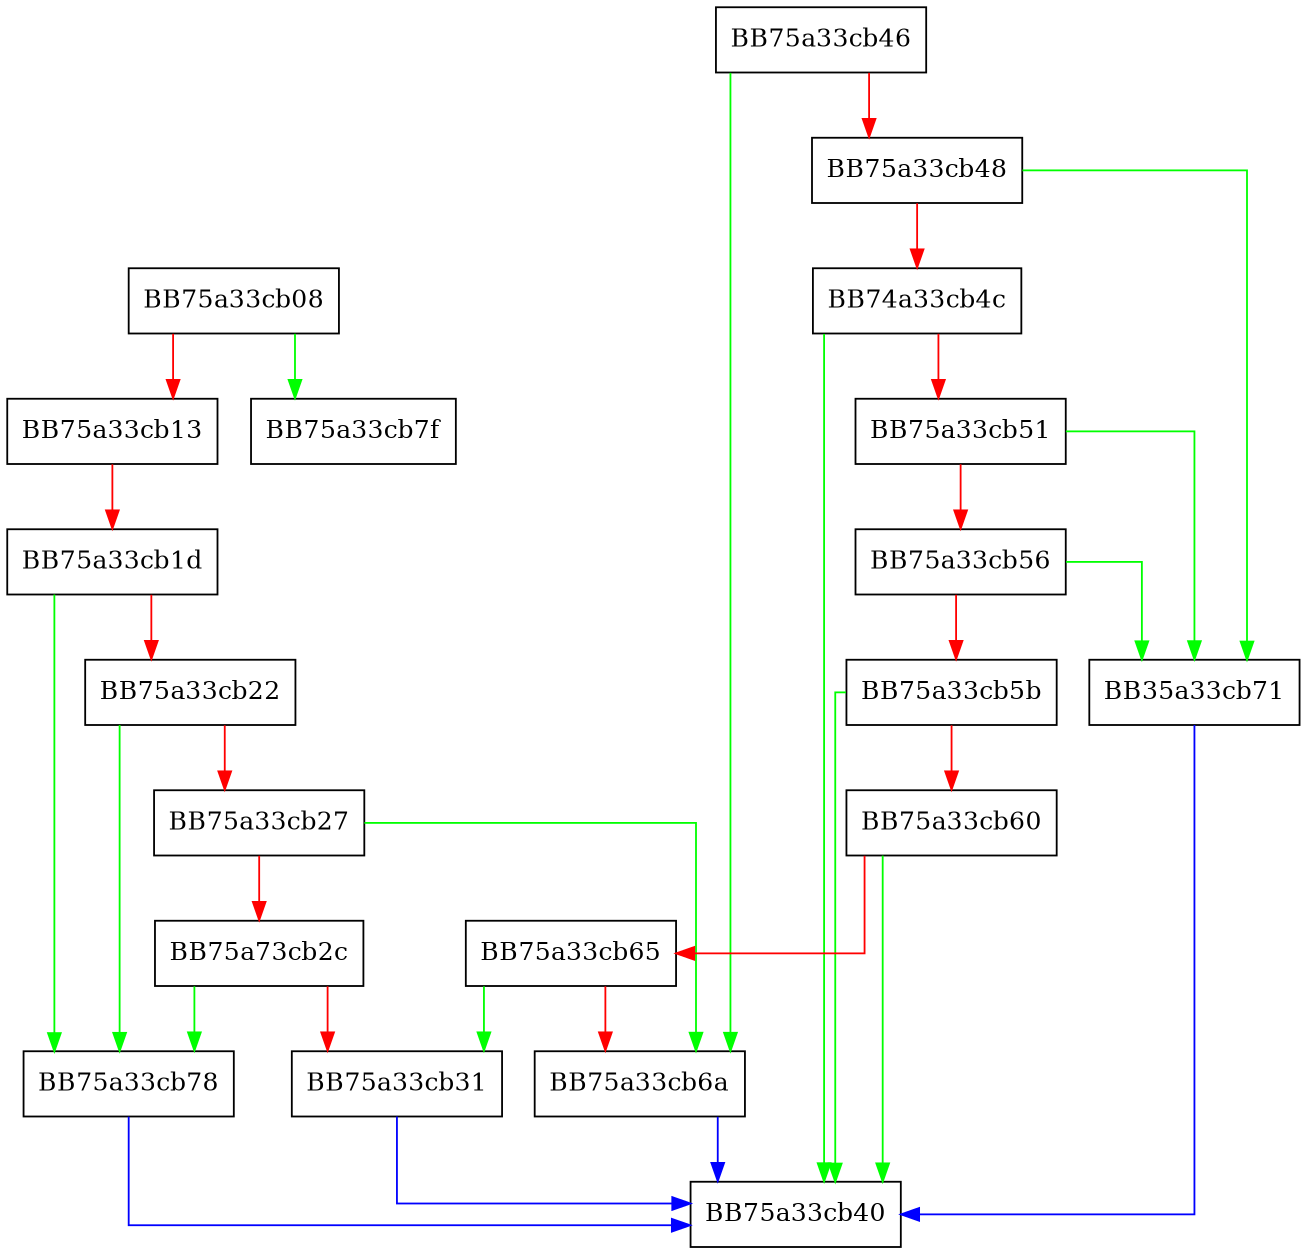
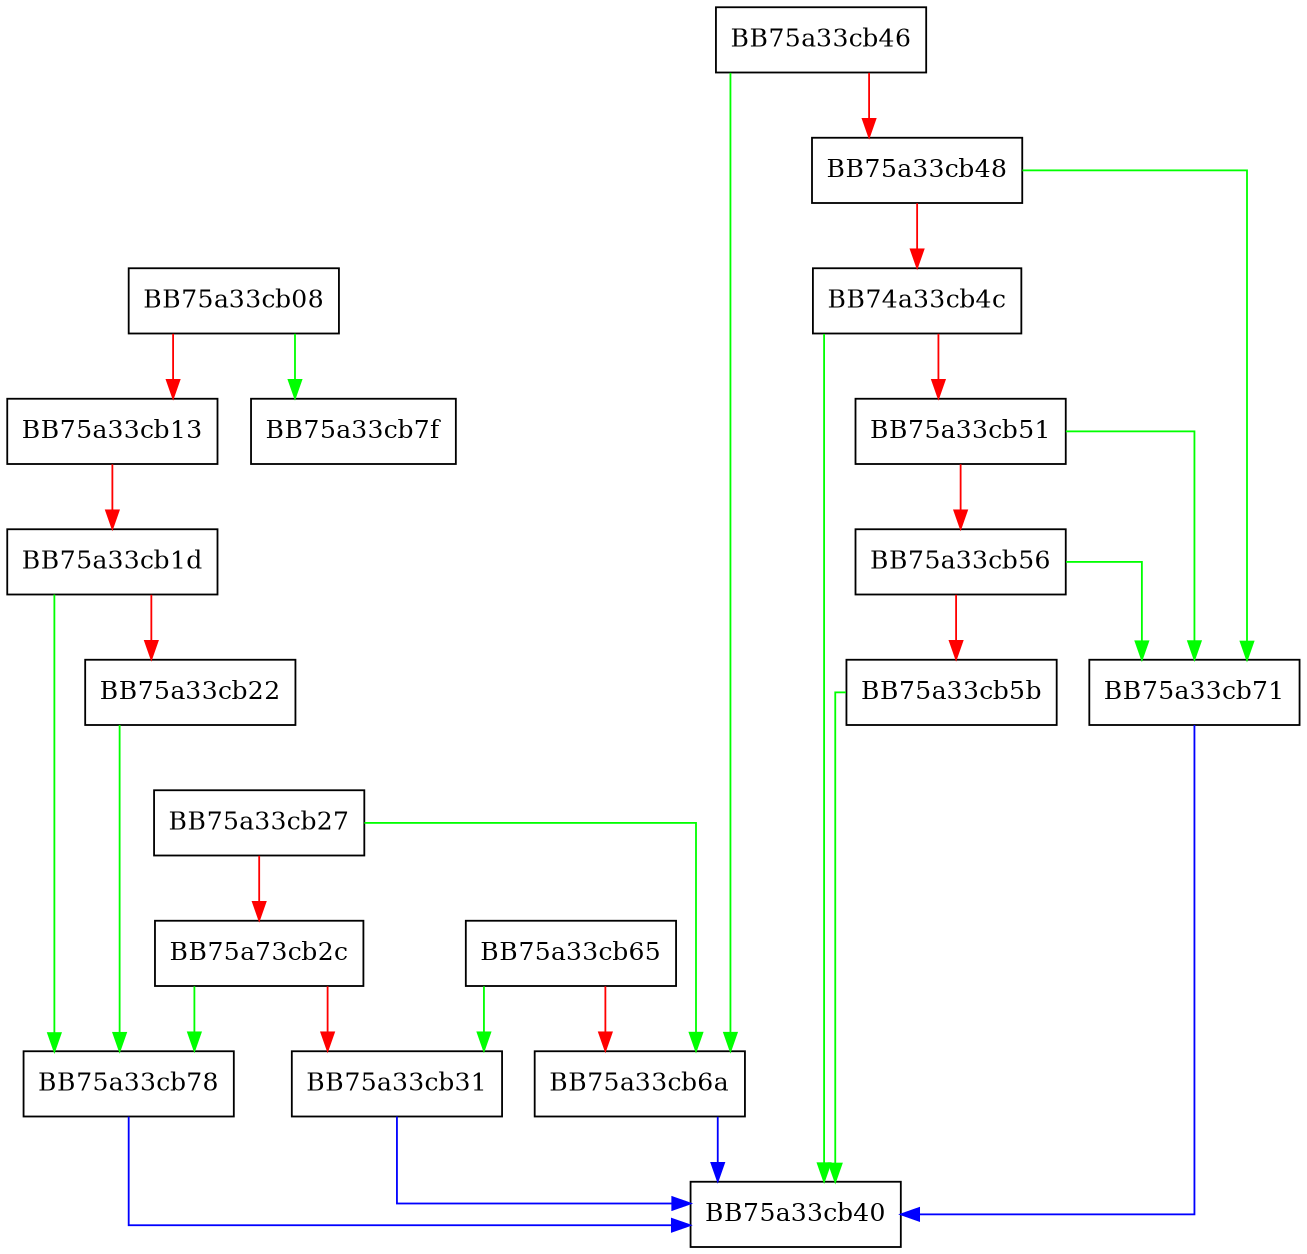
node "BB35a33cb71": label "BB35a33cb71" -> "BB75a33cb71"
edge "BB75a33cb22" -> "BB75a33cb27": removed
node "BB75a33cb60": removed
